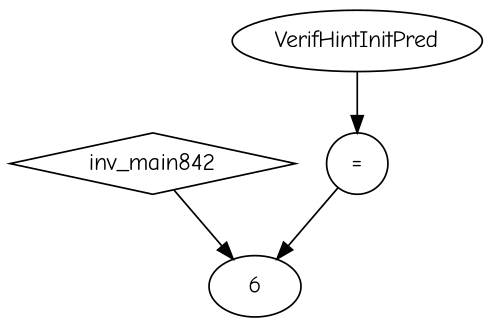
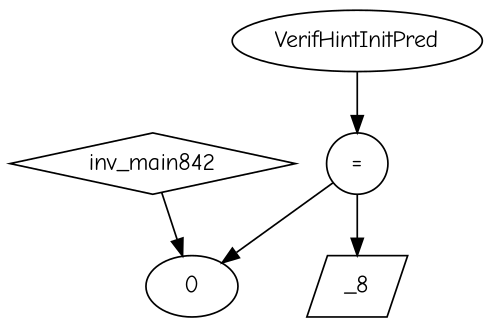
node "6": label "6" -> "0"
node "_8": added
